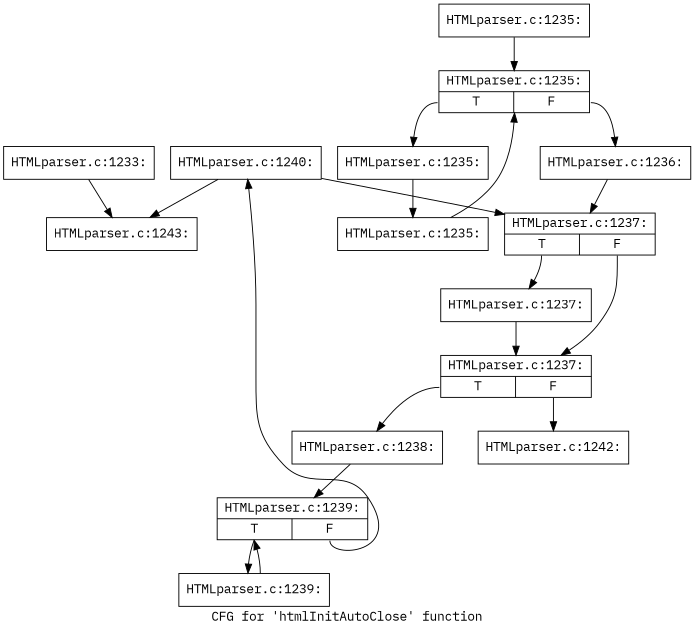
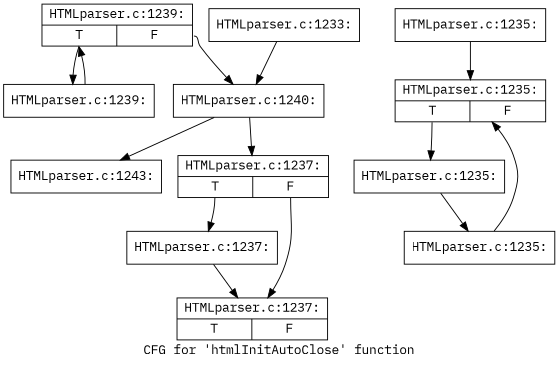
node "HTMLparser.c:1236:": removed
edge "HTMLparser.c:1233:" -> "HTMLparser.c:1243:": now "HTMLparser.c:1233:" -> "HTMLparser.c:1240:"
node "HTMLparser.c:1238:": removed
node "HTMLparser.c:1242:": removed
